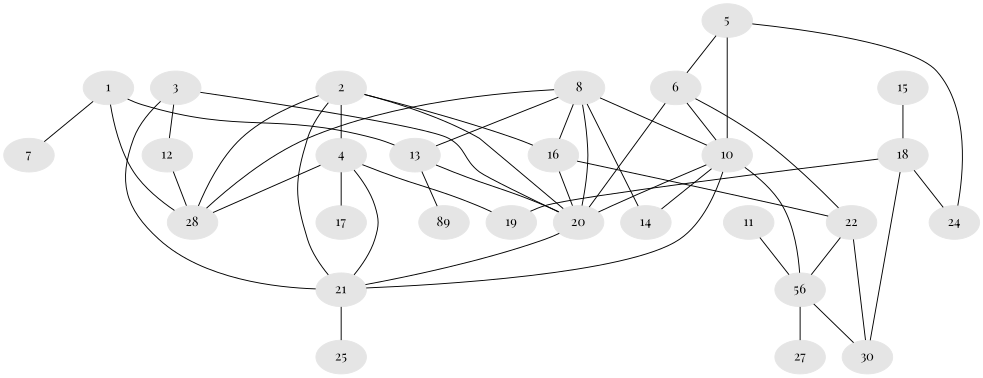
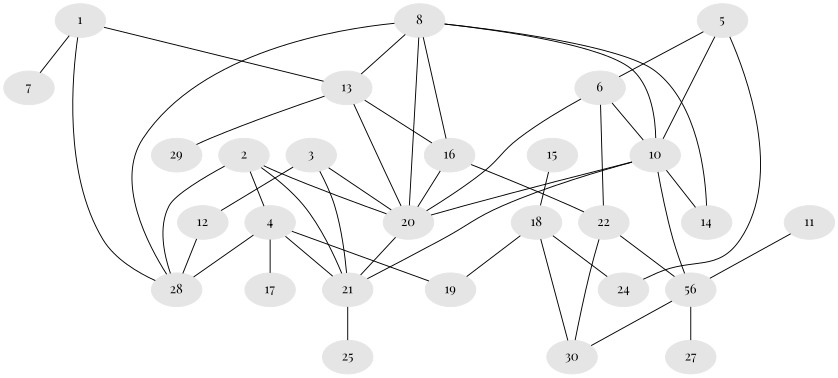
edge "2" -- "16": now "13" -- "16"
node "89": label "89" -> "29"
